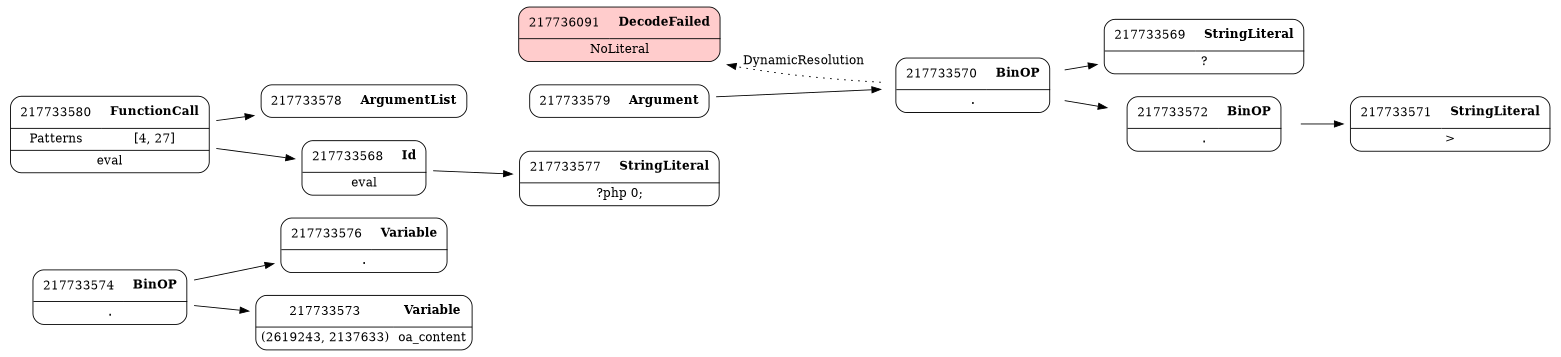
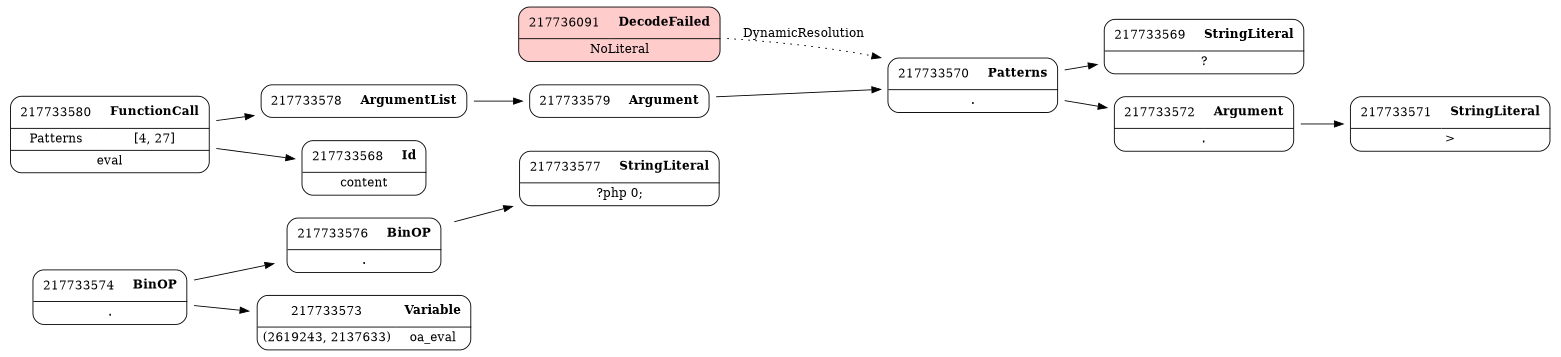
node "217733570": text "BinOP" -> "Patterns"
edge "217733570" -> "217736091": reversed
edge "217733578" -> "217733579": added
node "217733572": text "BinOP" -> "Argument"
edge "217733568" -> "217733577": now "217733576" -> "217733577"
node "217733568": text "eval" -> "content"
node "217733576": text "Variable" -> "BinOP"
node "217733573": text "oa_content" -> "oa_eval"
